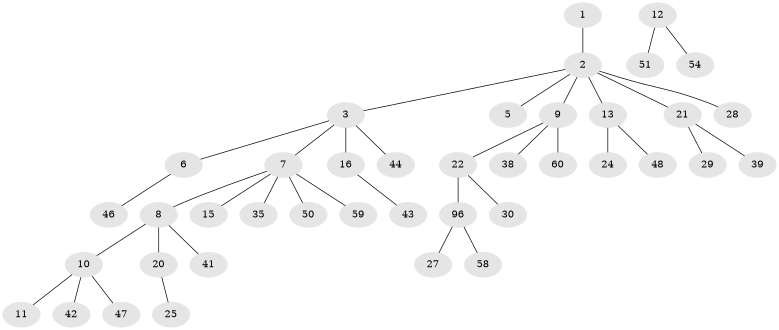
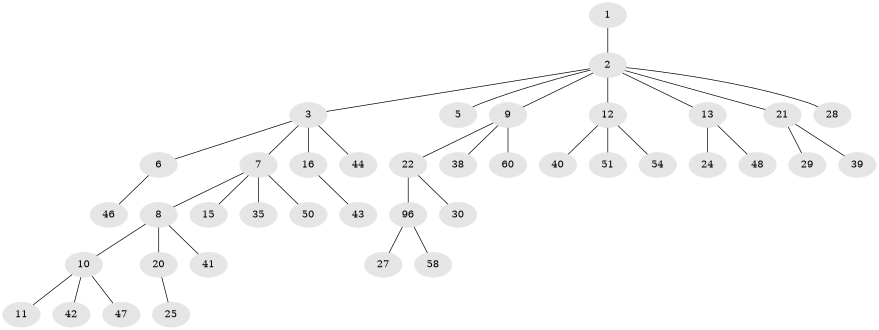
edge "2" -- "12": added
node "40": added
node "59": removed
